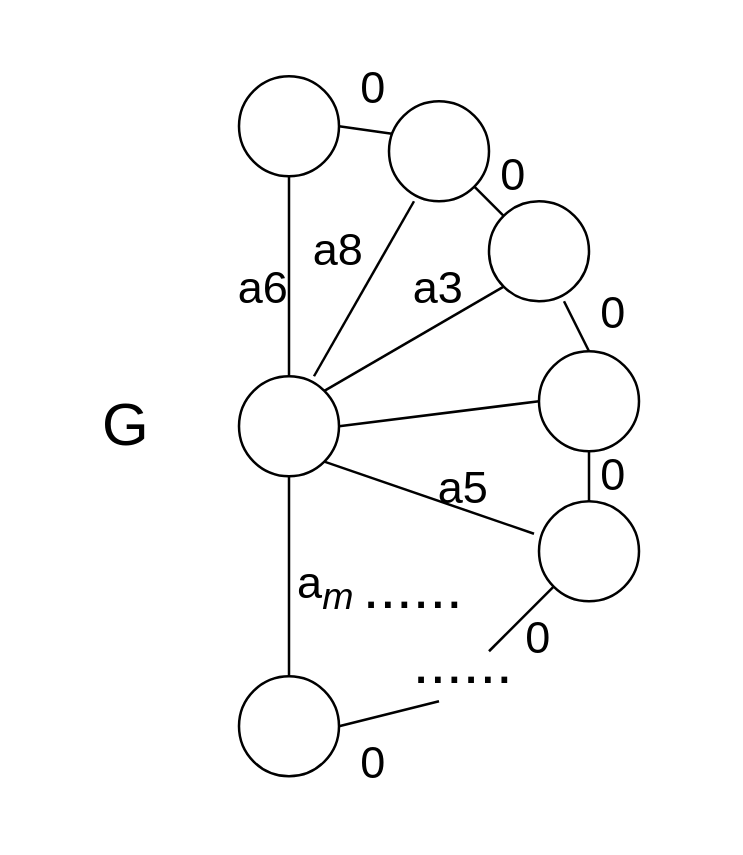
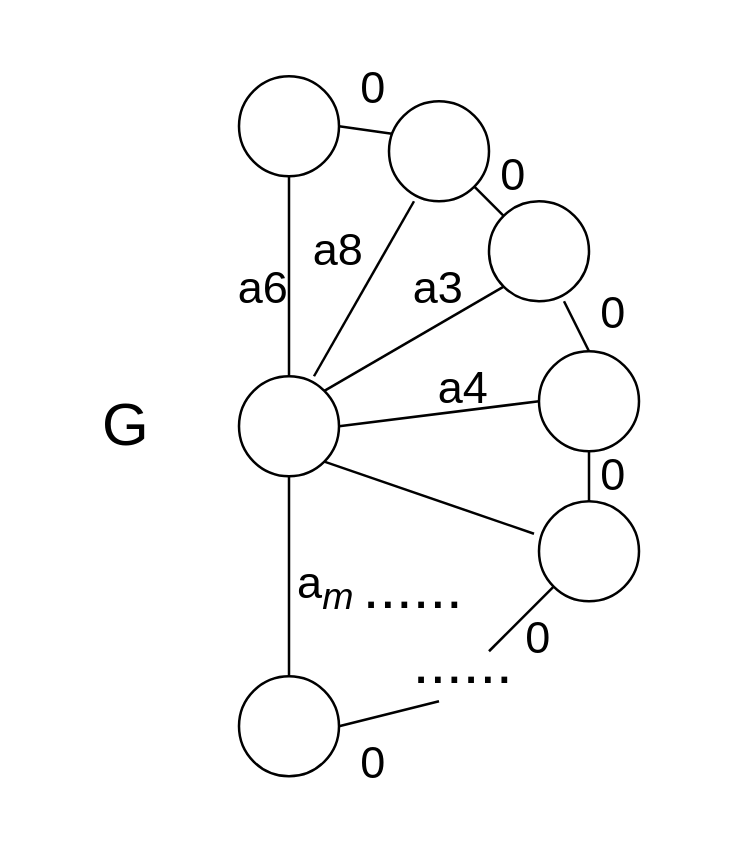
node "a4": added
node "a5": removed
